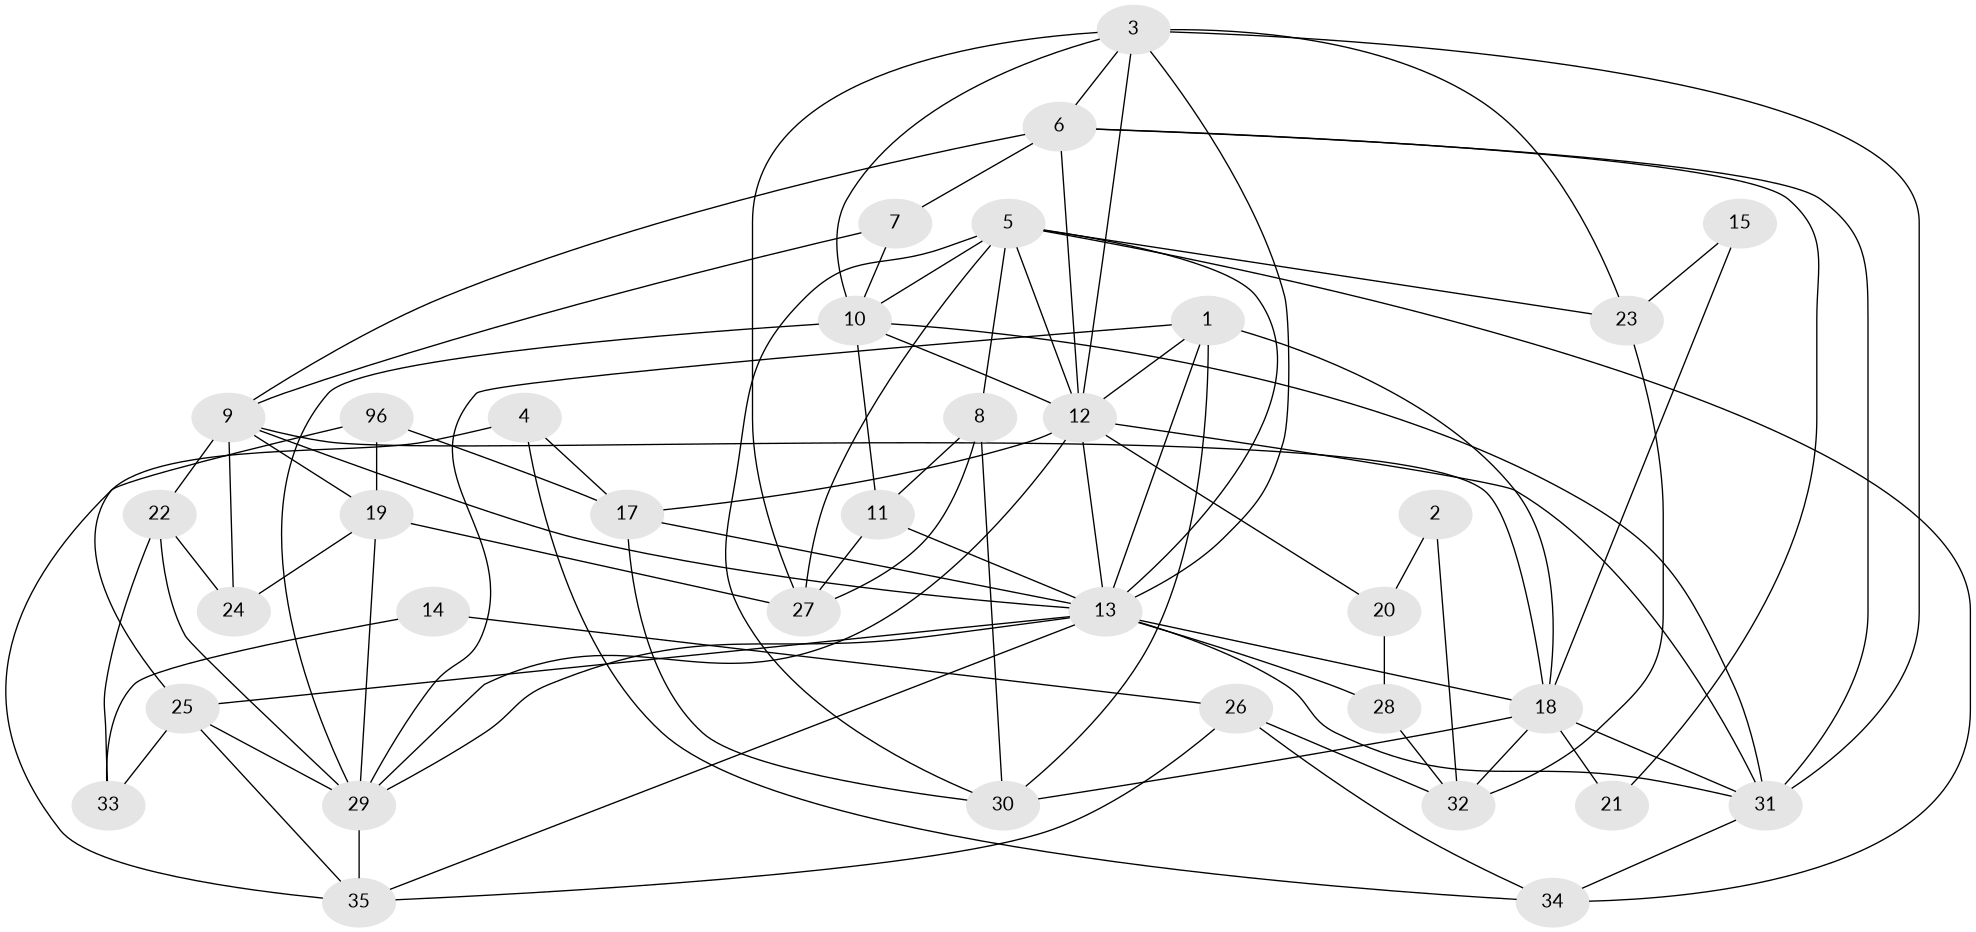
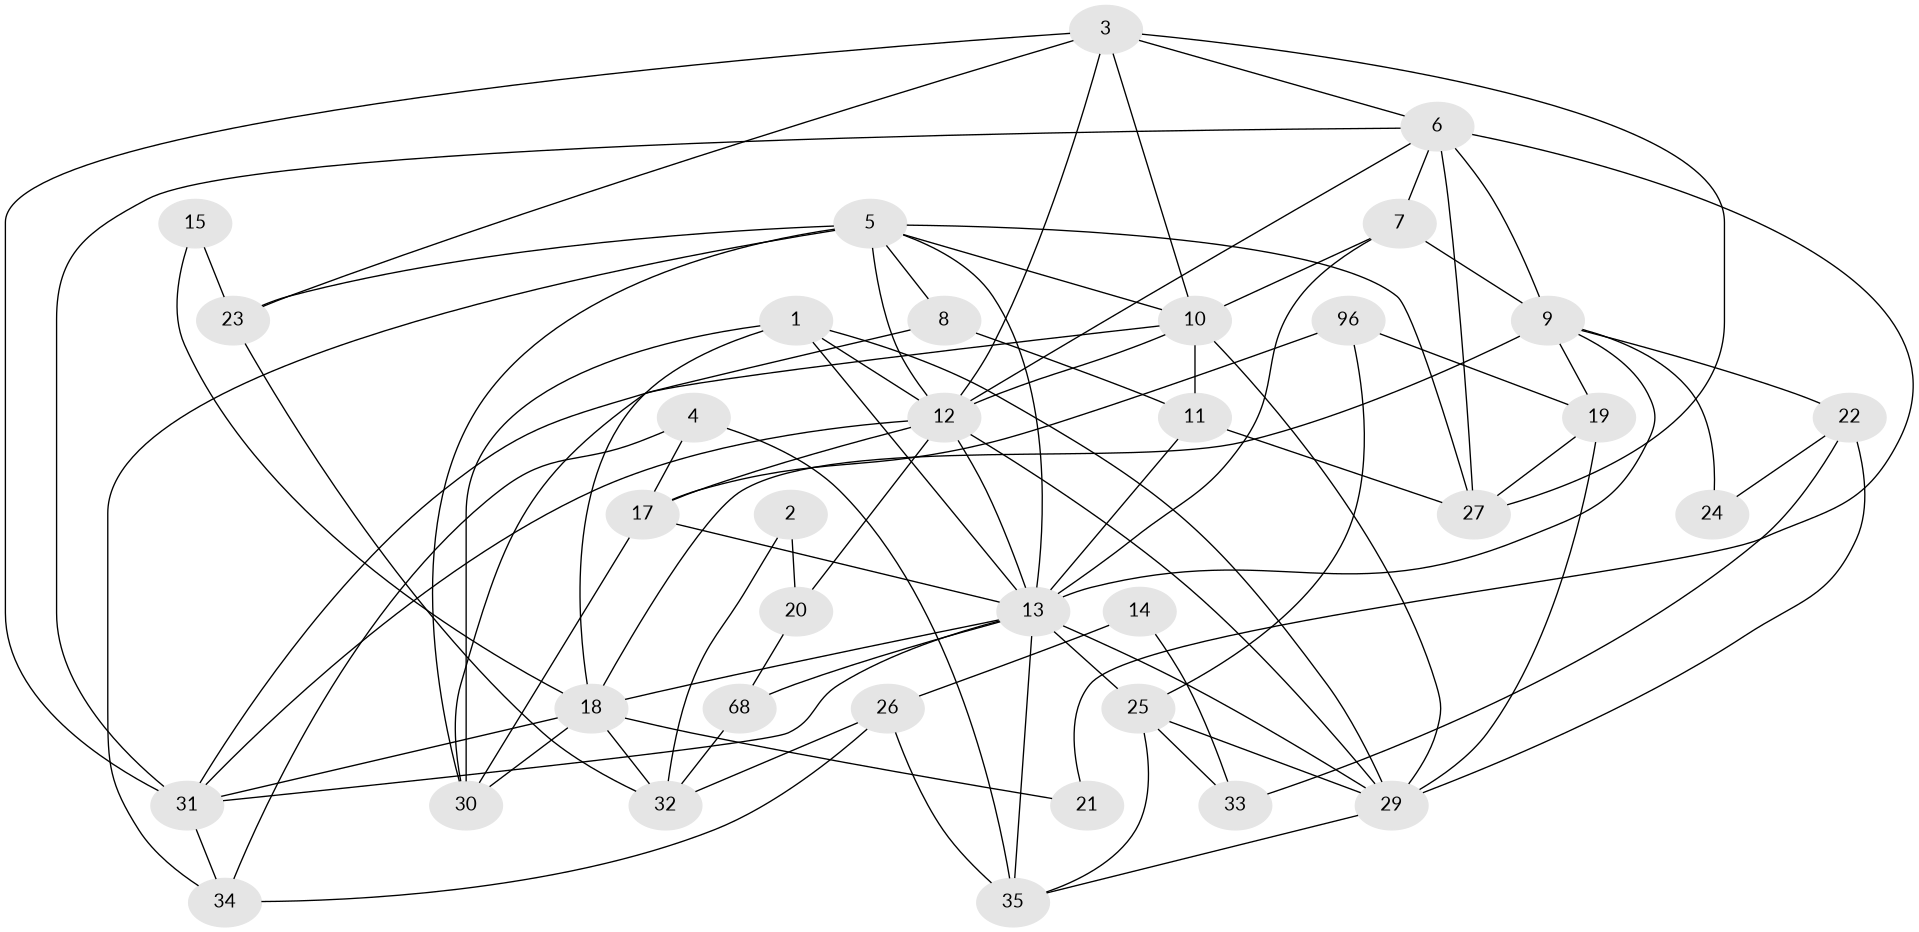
edge "3" -- "13": now "7" -- "13"
edge "8" -- "27": now "6" -- "27"
edge "19" -- "24": removed
node "28": label "28" -> "68"
